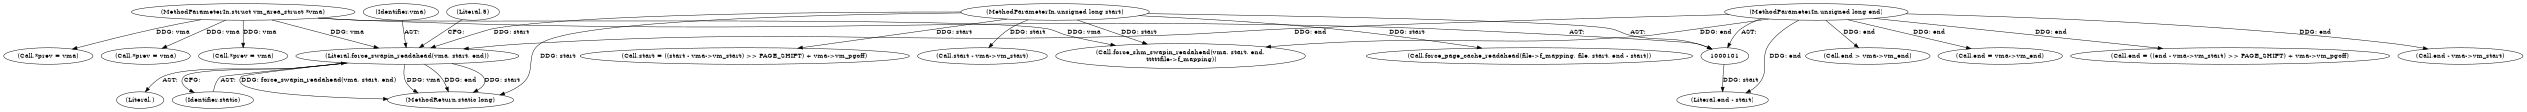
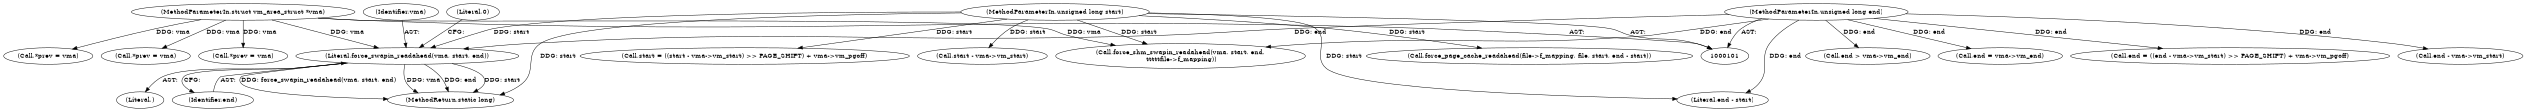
node "(Literal,5)": label "(Literal,5)" -> "(Literal,0)"
edge "1000101" -> "(Literal,end - start)": now "(MethodParameterIn,unsigned long start)" -> "(Literal,end - start)"
node "(Identifier,static)": label "(Identifier,static)" -> "(Identifier,end)"
